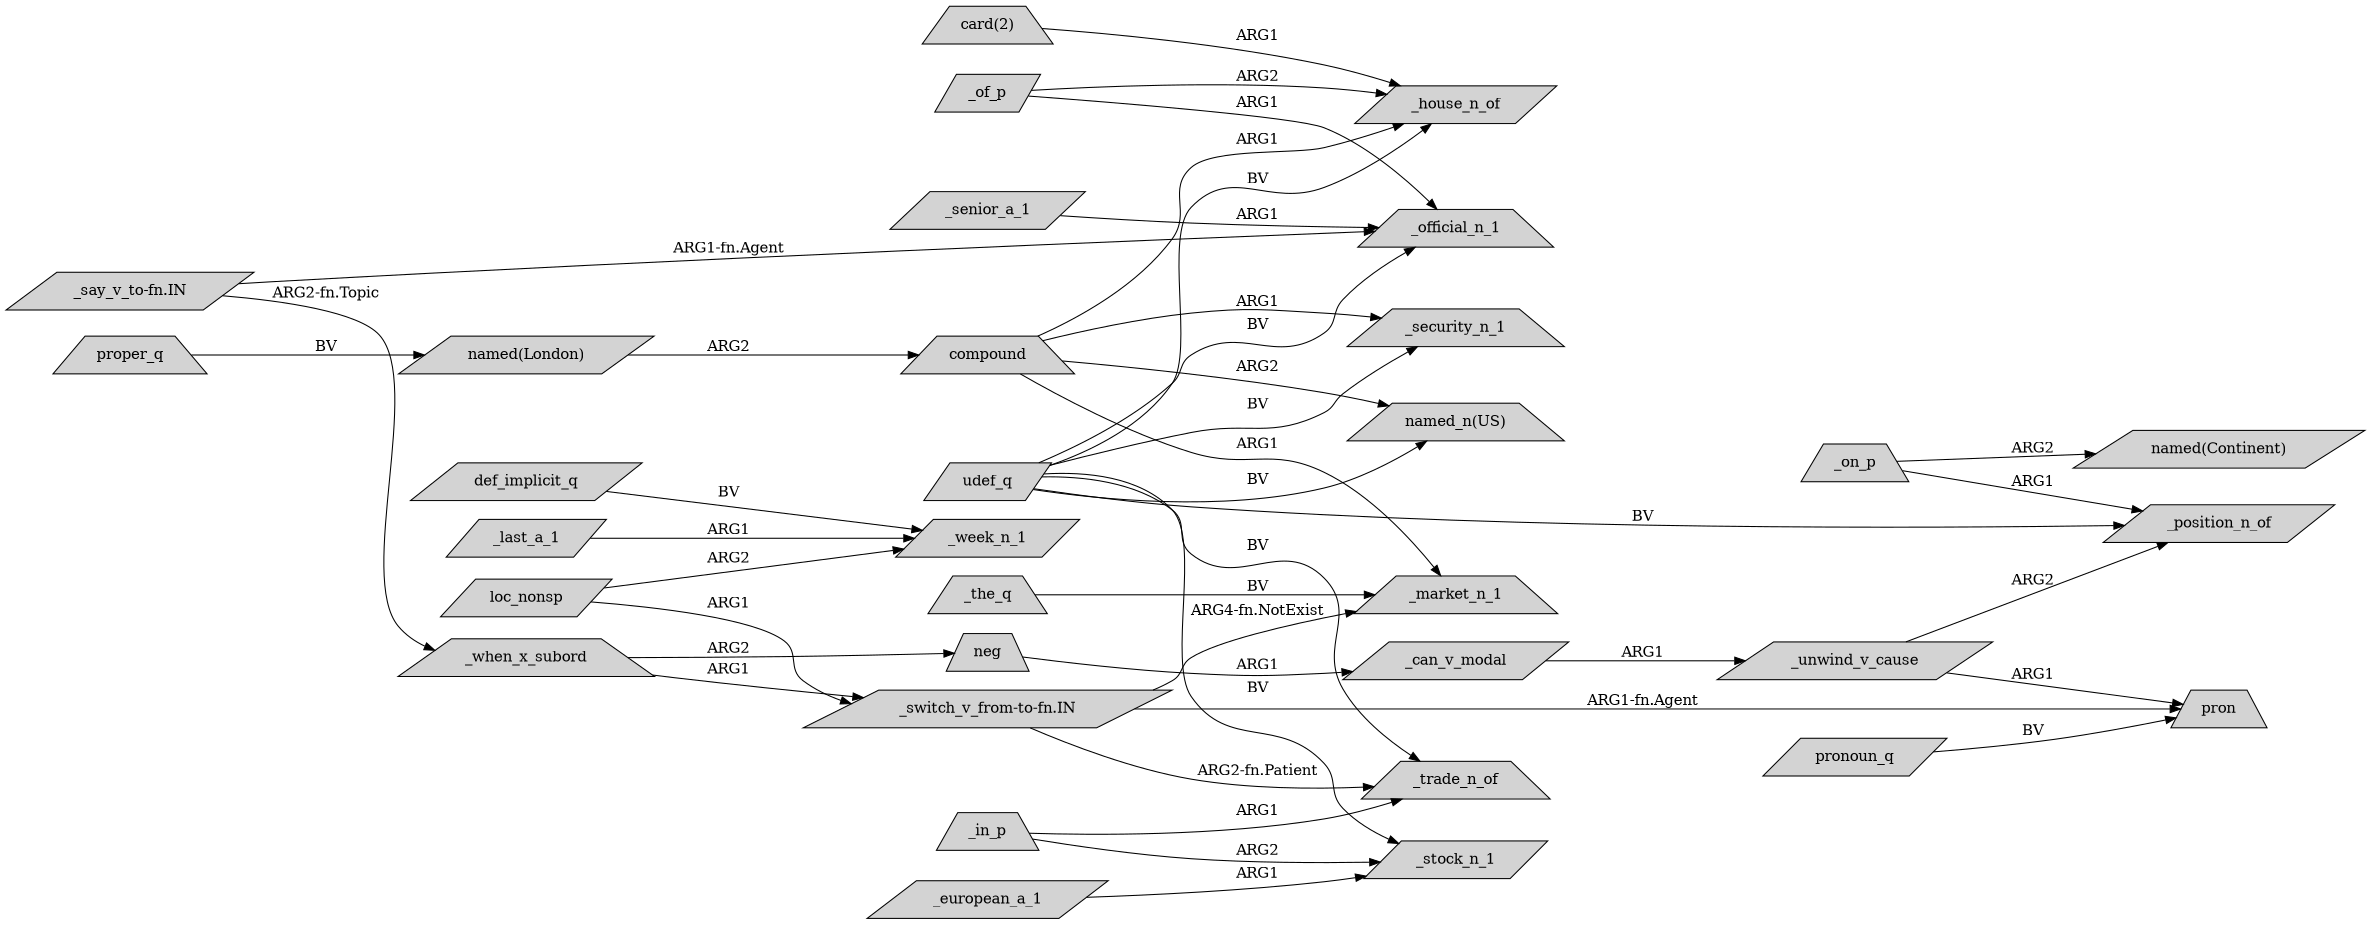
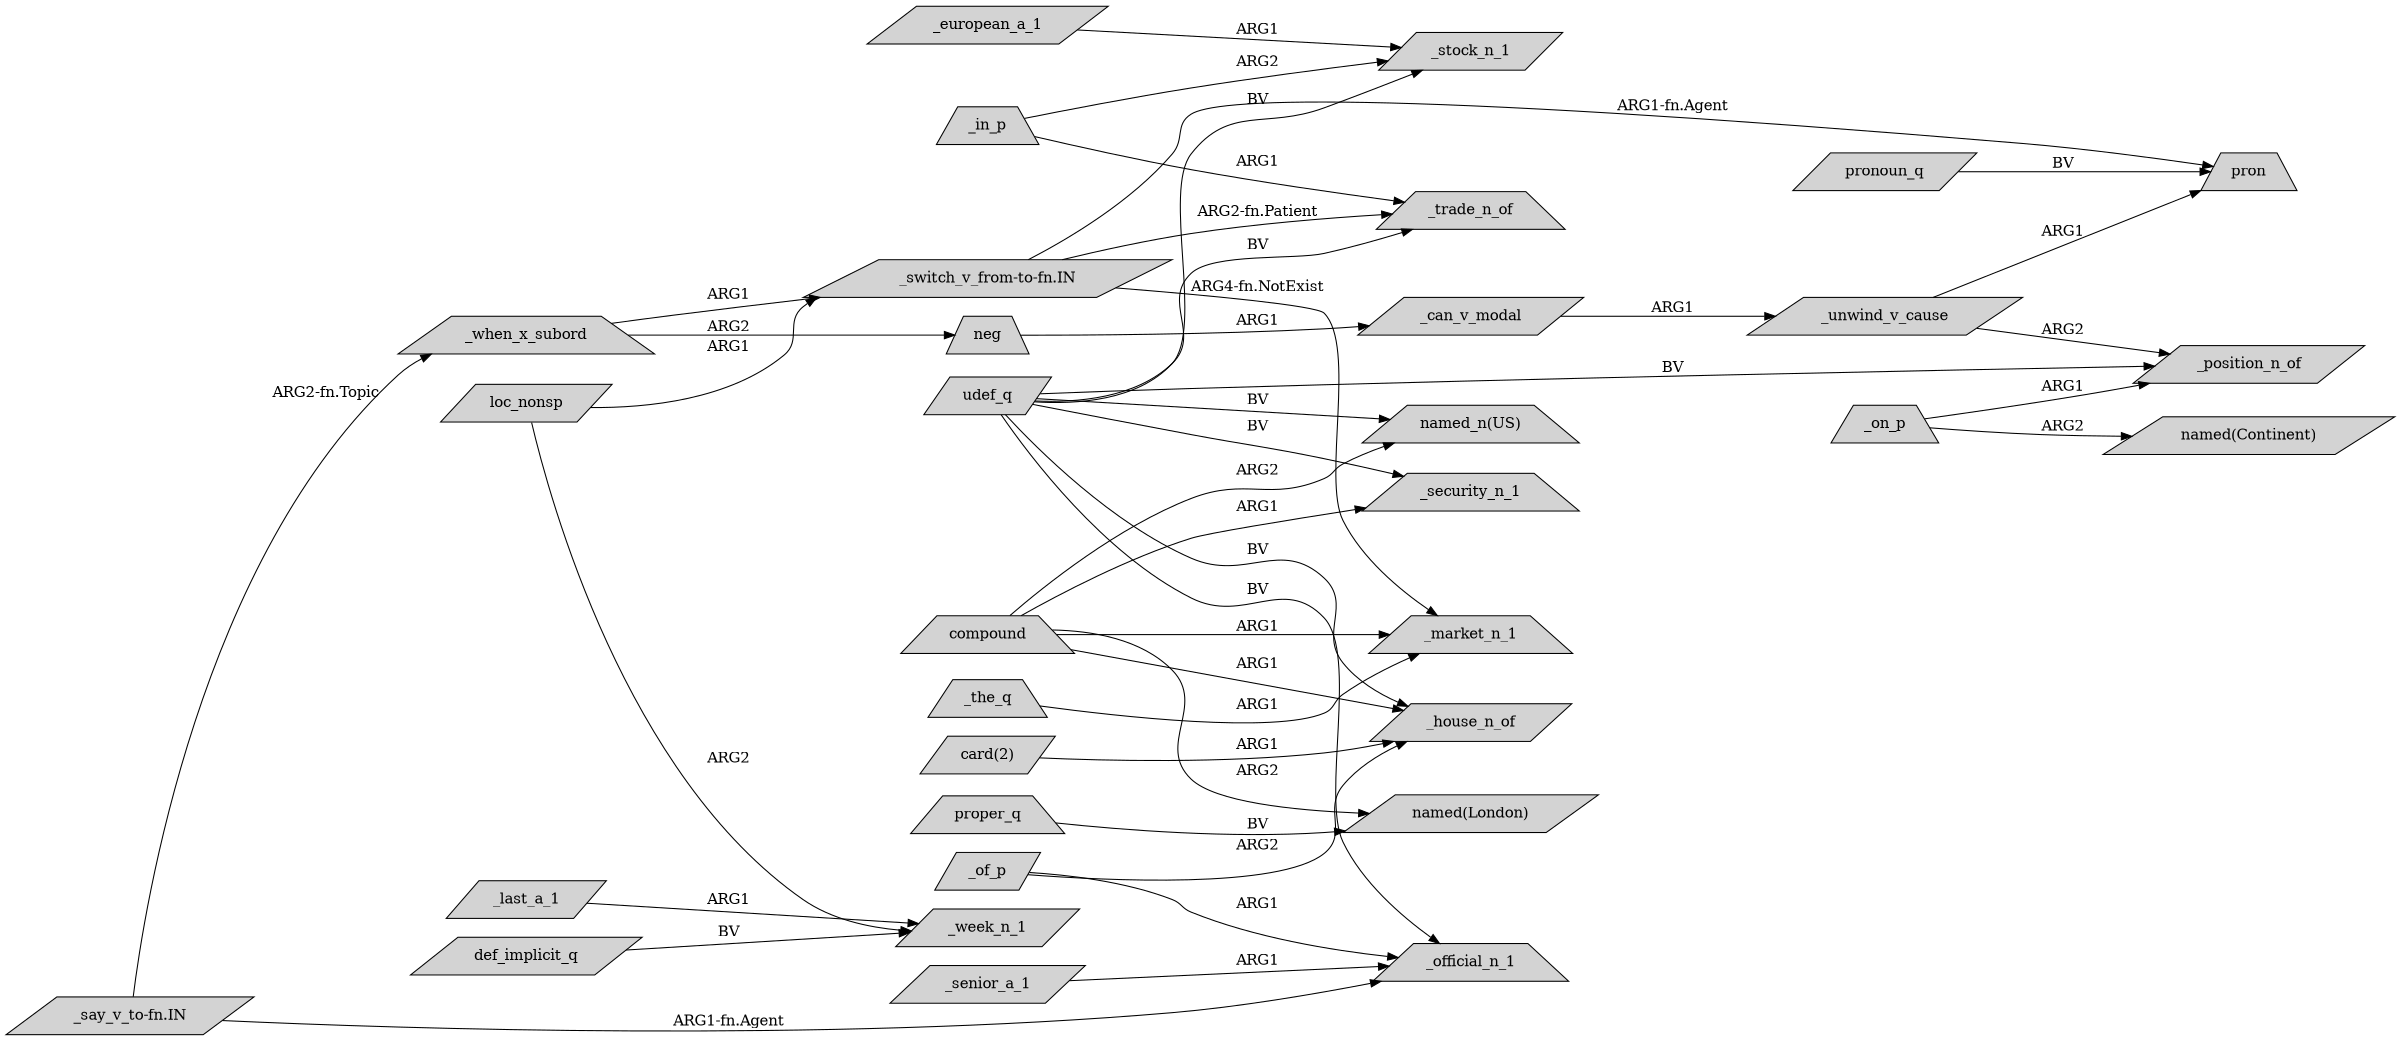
node "card(2)": shape trapezium -> parallelogram
edge "named(London)" -> "compound": reversed
edge "_the_q" -> "_market_n_1": label "BV" -> "ARG1"
